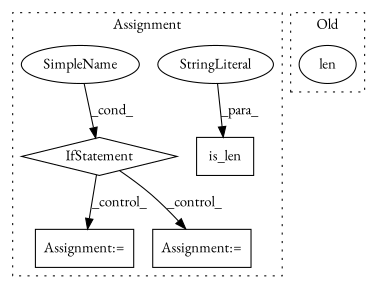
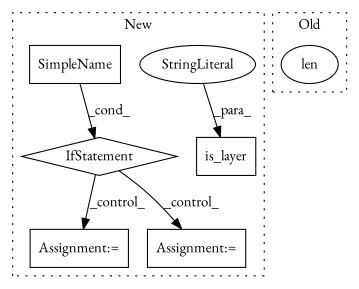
cluster "Assignment": label "Assignment" -> "New"
node "SimpleName": shape ellipse -> box
node "is_len": label "is_len" -> "is_layer"
